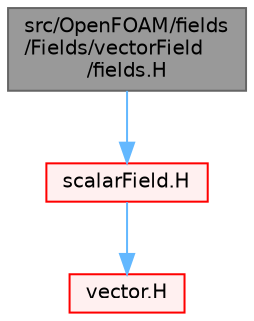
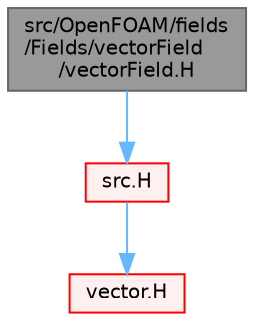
node "src/OpenFOAM/fields /Fields/vectorField /fields.H": label "src/OpenFOAM/fields /Fields/vectorField /fields.H" -> "src/OpenFOAM/fields /Fields/vectorField /vectorField.H"
node "scalarField.H": label "scalarField.H" -> "src.H"
